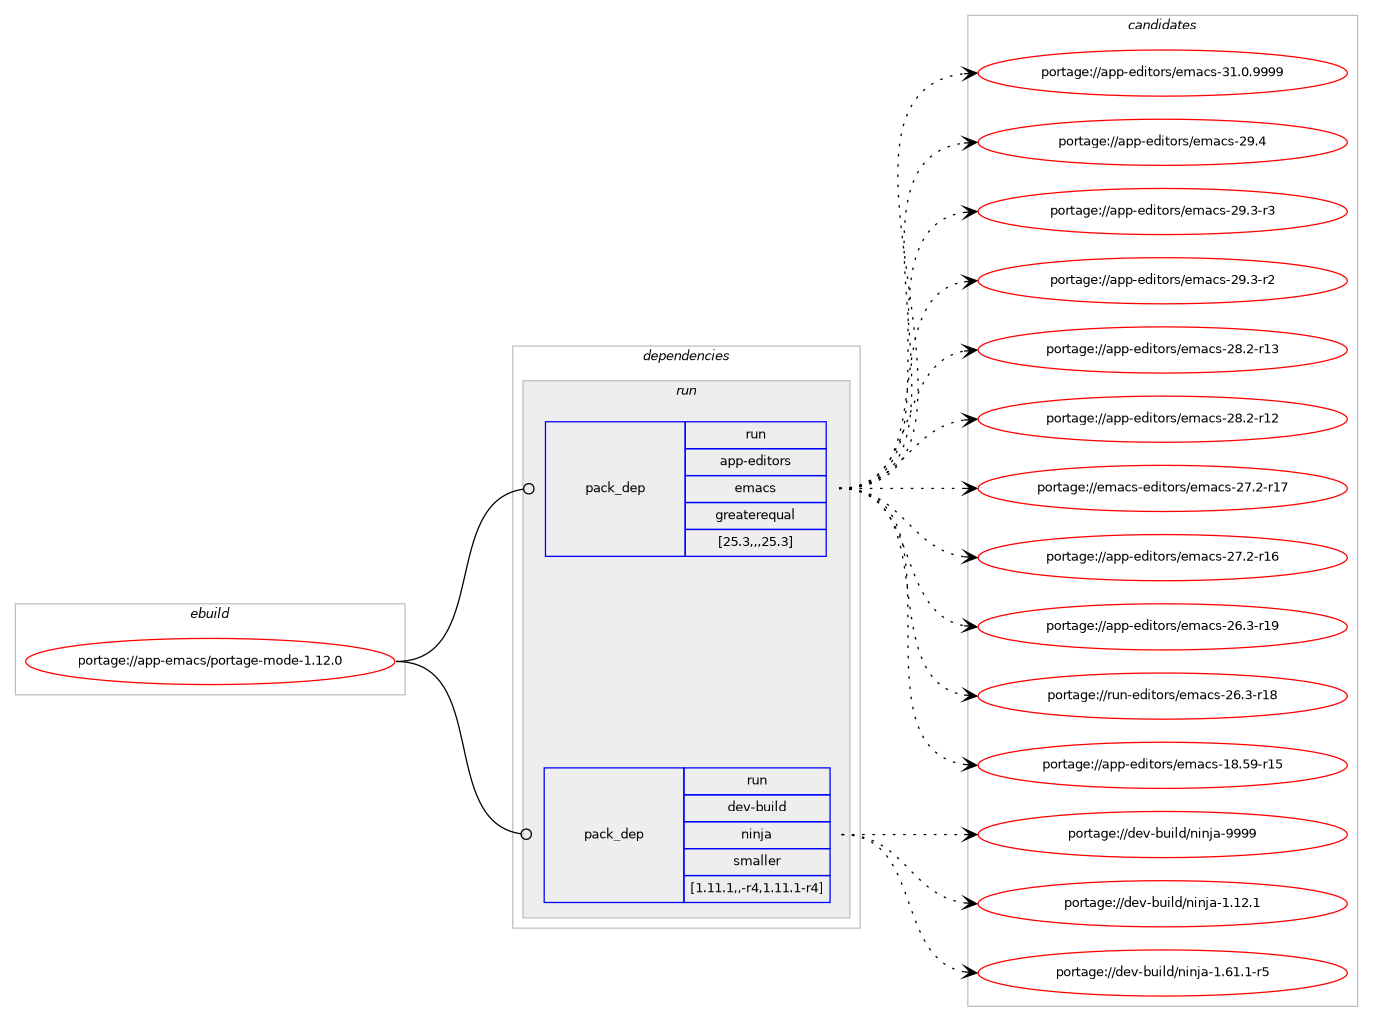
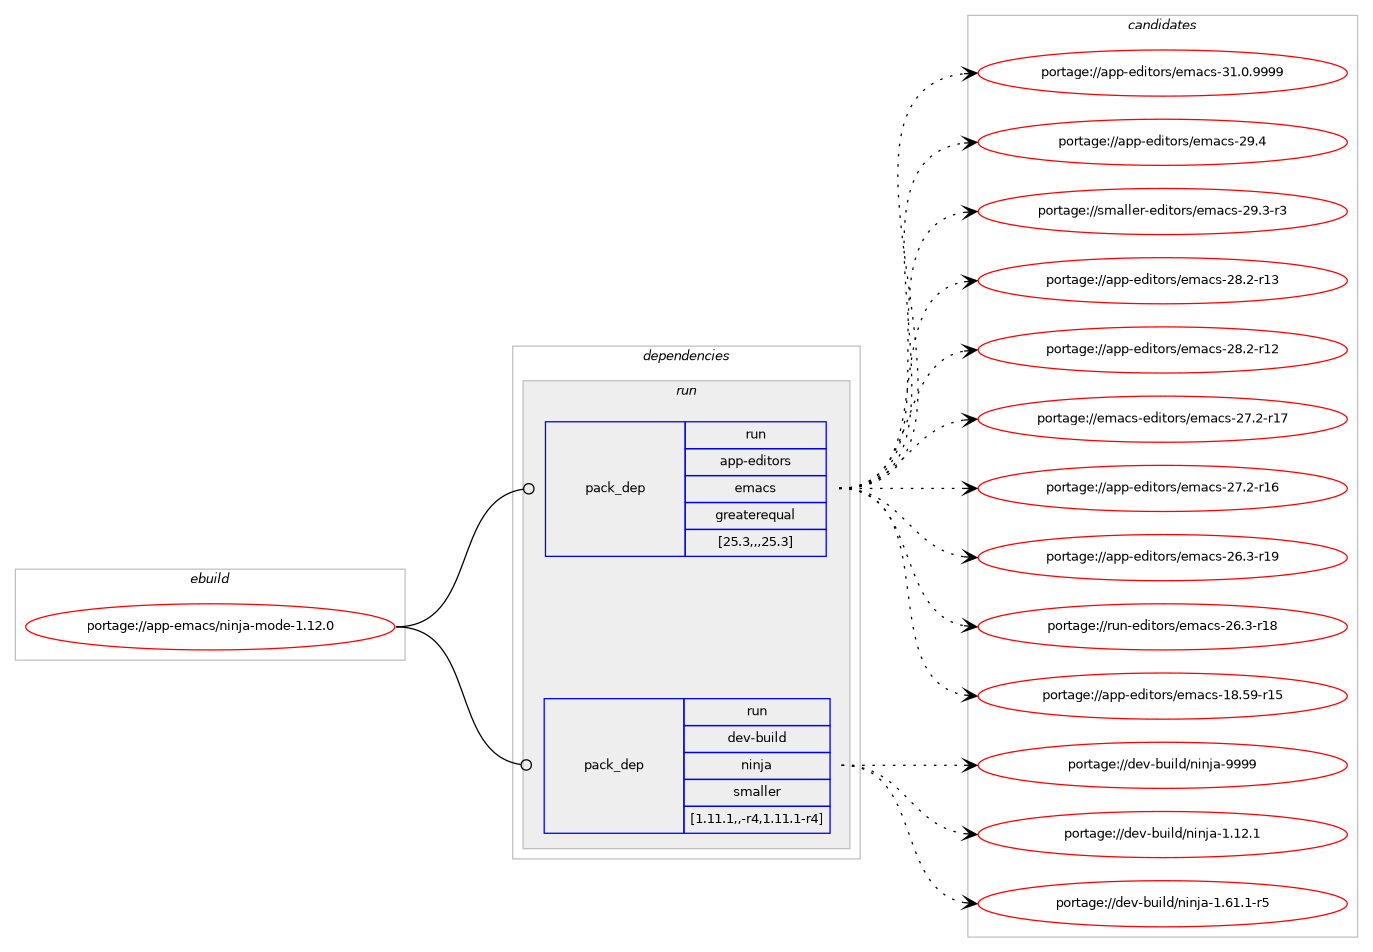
node "portage://app-editors/emacs-29.3-r3": label "portage://app-editors/emacs-29.3-r3" -> "portage://smaller-editors/emacs-29.3-r3"
node "portage://app-editors/emacs-29.3-r2": removed
node "portage://app-emacs/portage-mode-1.12.0": label "portage://app-emacs/portage-mode-1.12.0" -> "portage://app-emacs/ninja-mode-1.12.0"
